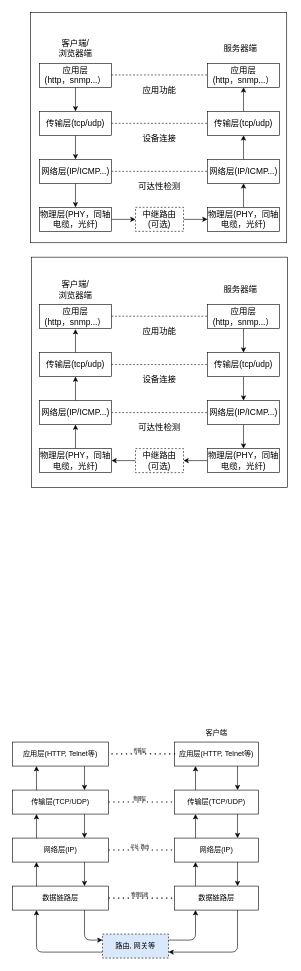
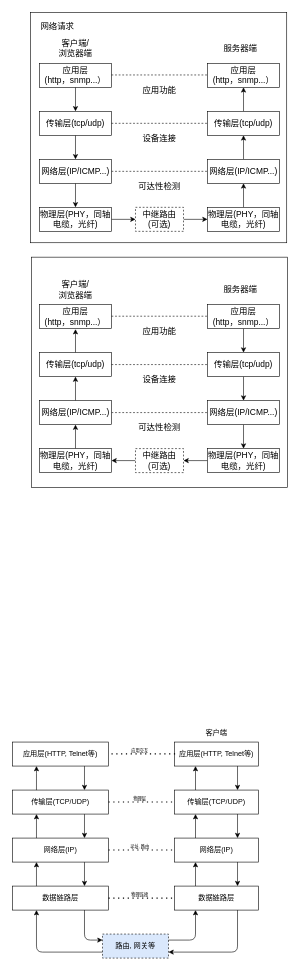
node "网络请求": added
node "传输层": label "传输层" -> "应用交互"
